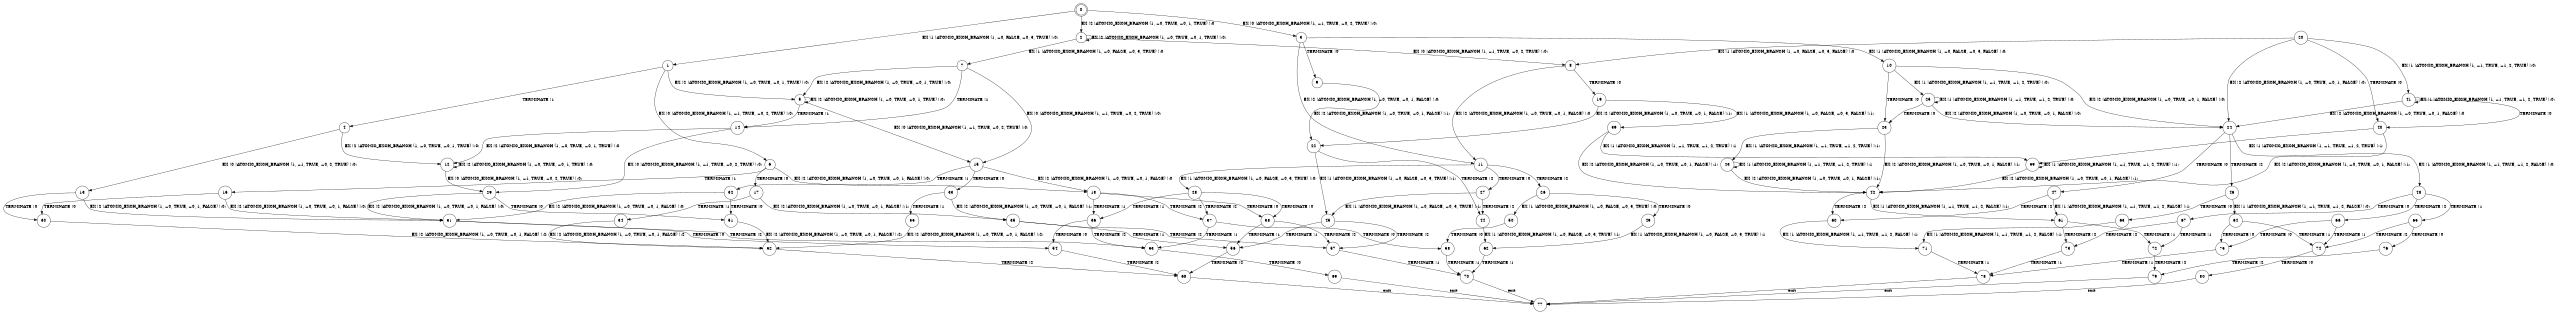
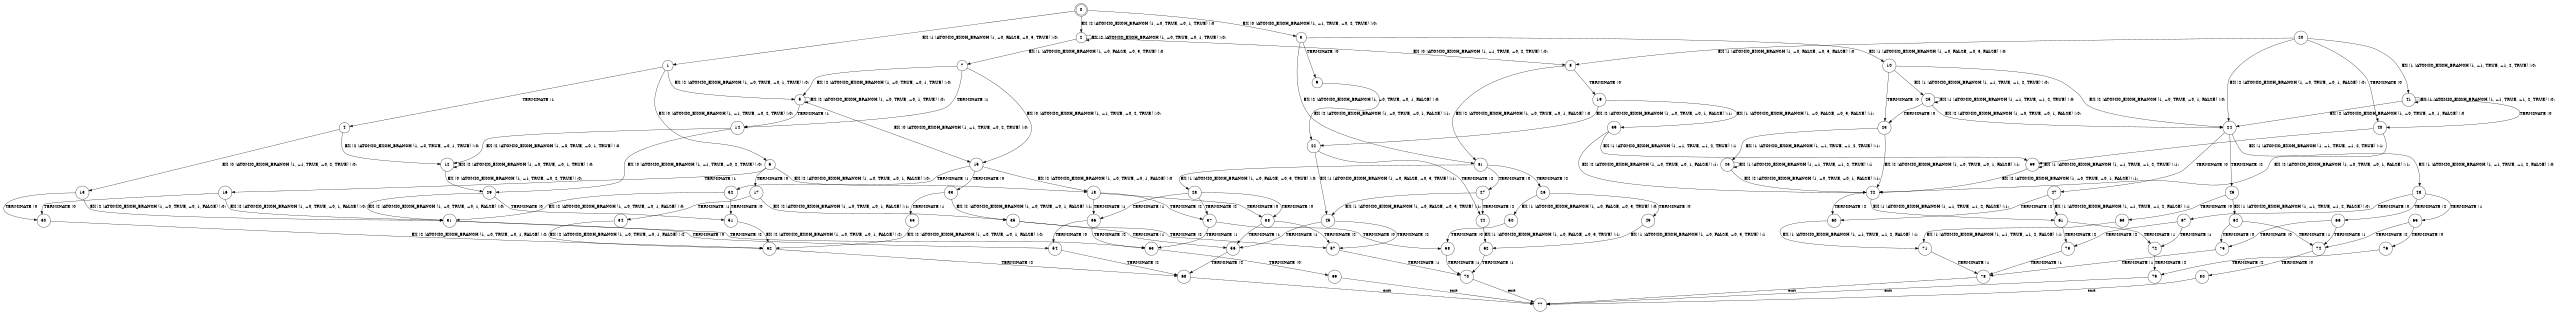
node "11": label "11" -> "81"
